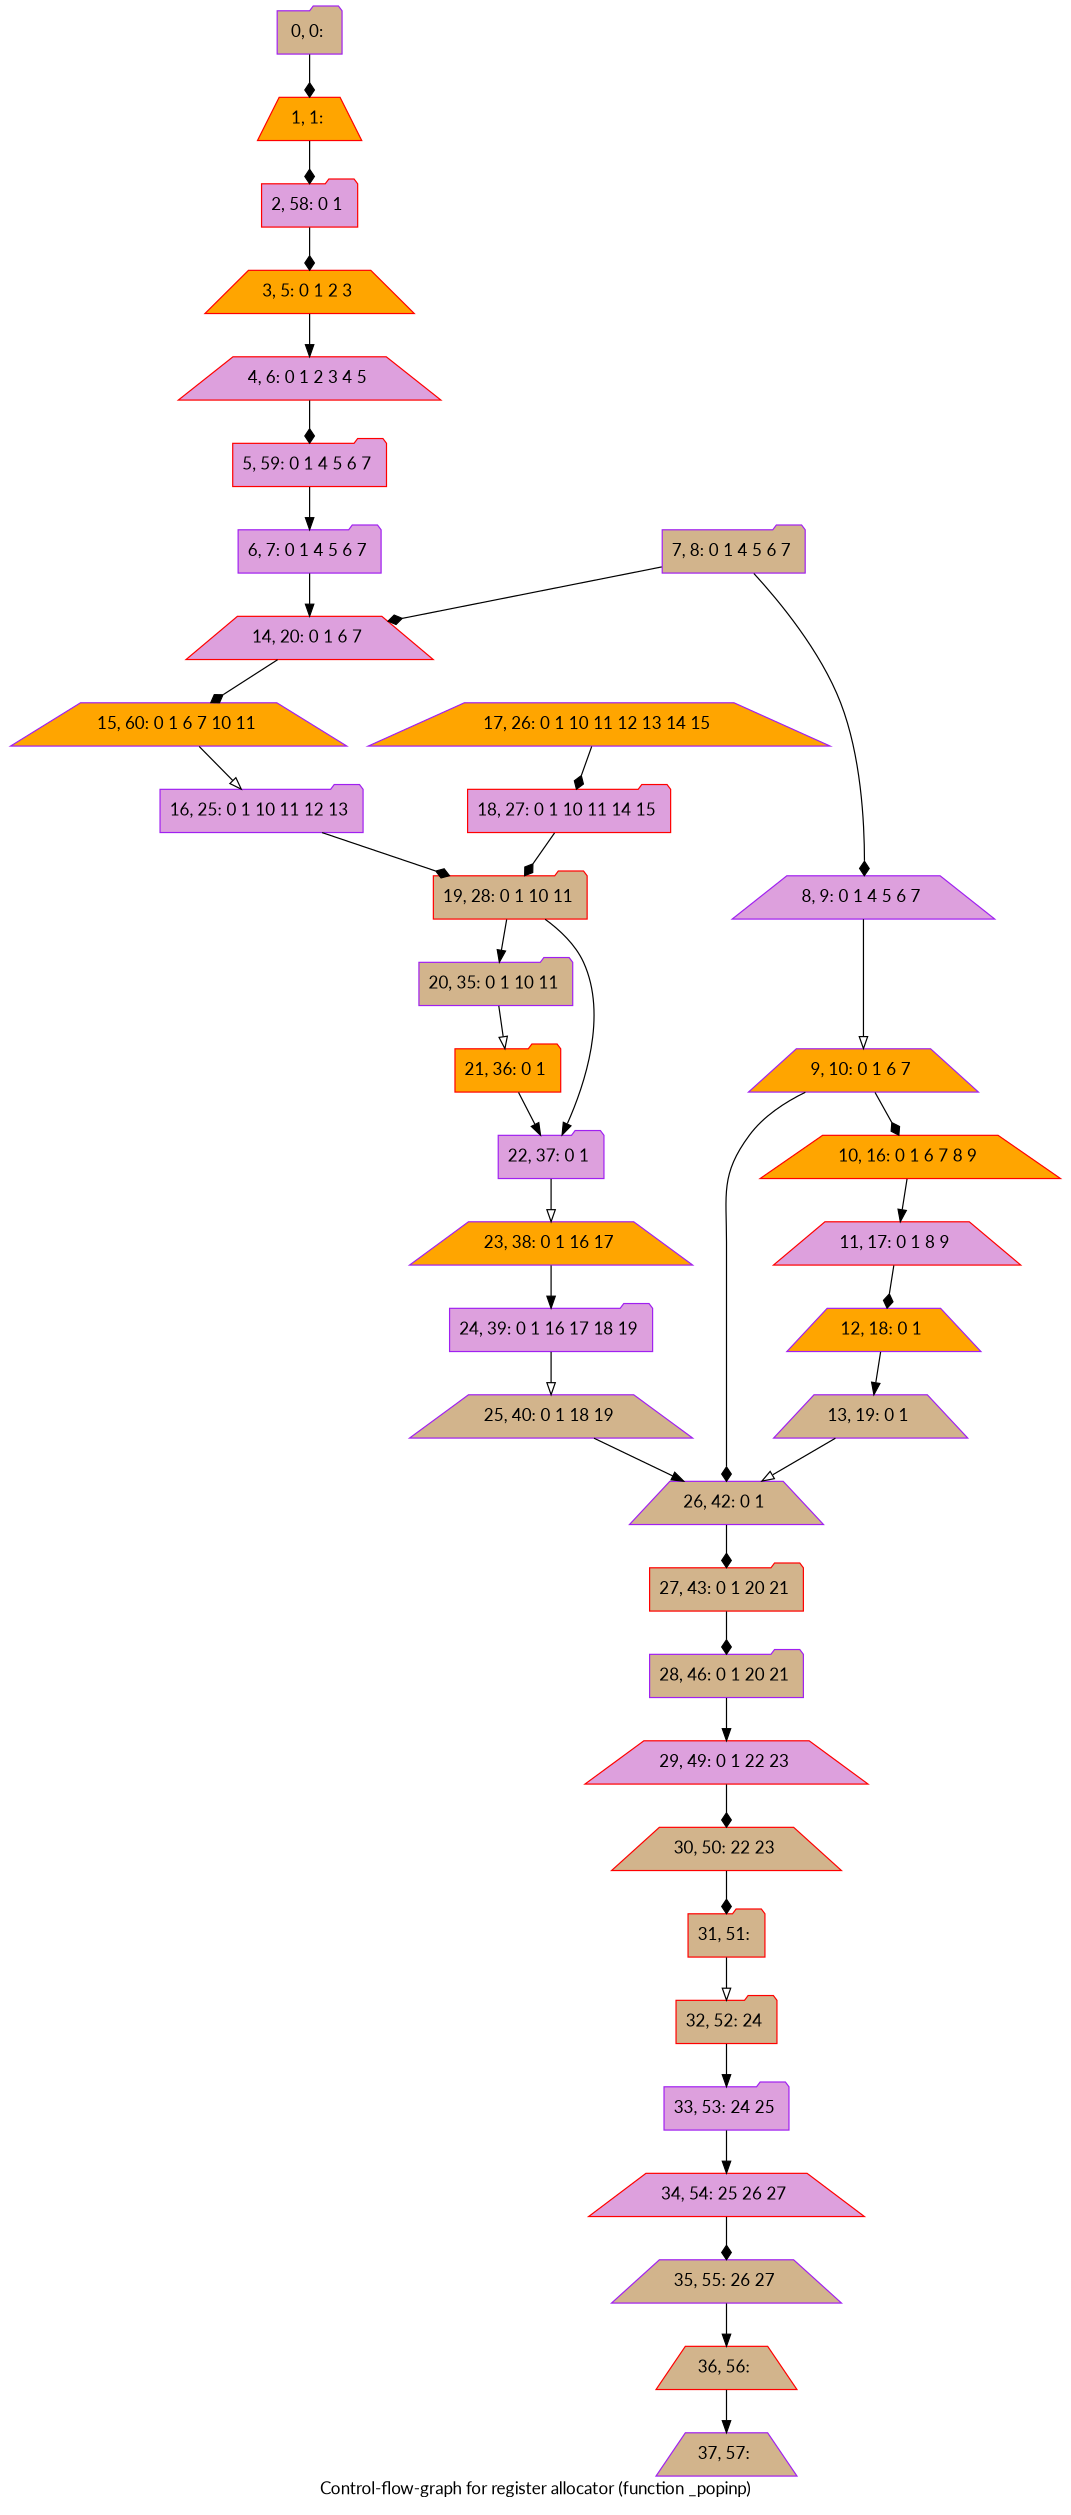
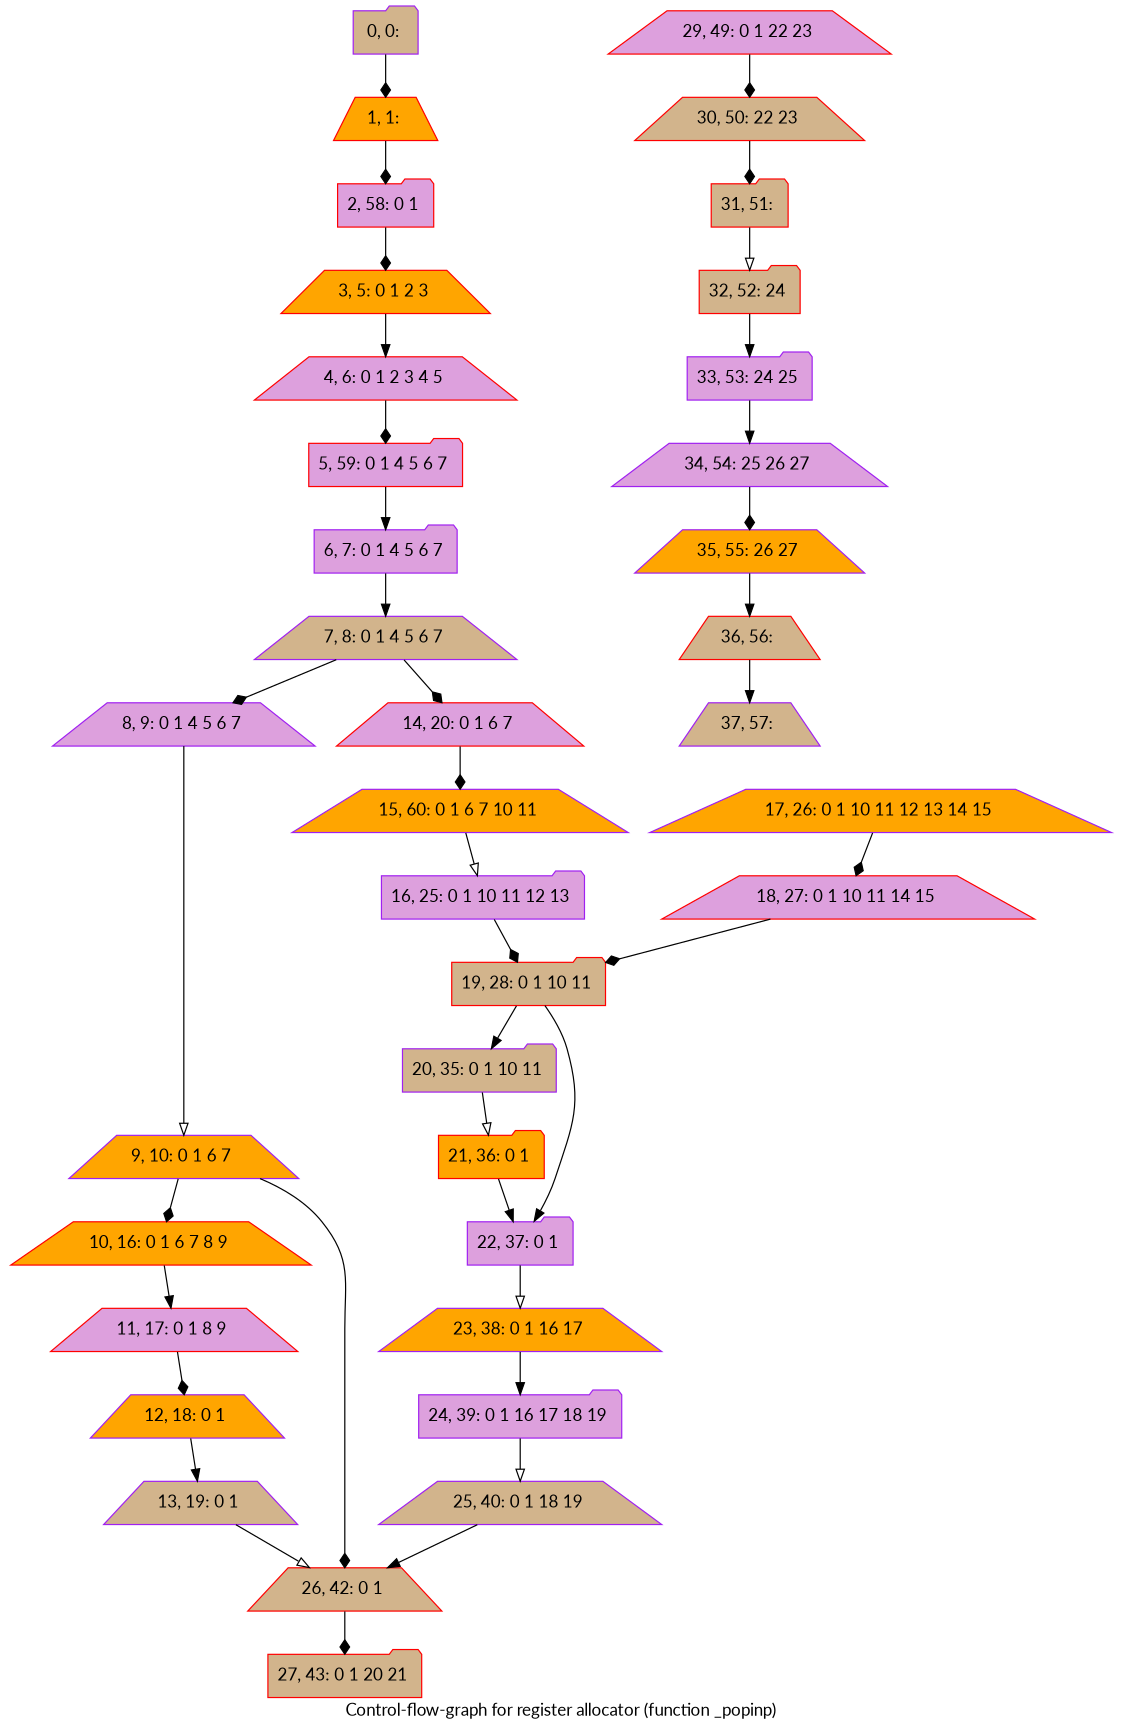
node "7, 8: 0 1 4 5 6 7": shape folder -> trapezium
edge "6, 7: 0 1 4 5 6 7" -> "14, 20: 0 1 6 7": now "6, 7: 0 1 4 5 6 7" -> "7, 8: 0 1 4 5 6 7"
node "18, 27: 0 1 10 11 14 15": shape folder -> trapezium
node "26, 42: 0 1": color purple -> red
node "28, 46: 0 1 20 21": removed
node "34, 54: 25 26 27": color red -> purple
node "35, 55: 26 27": fillcolor tan -> orange
